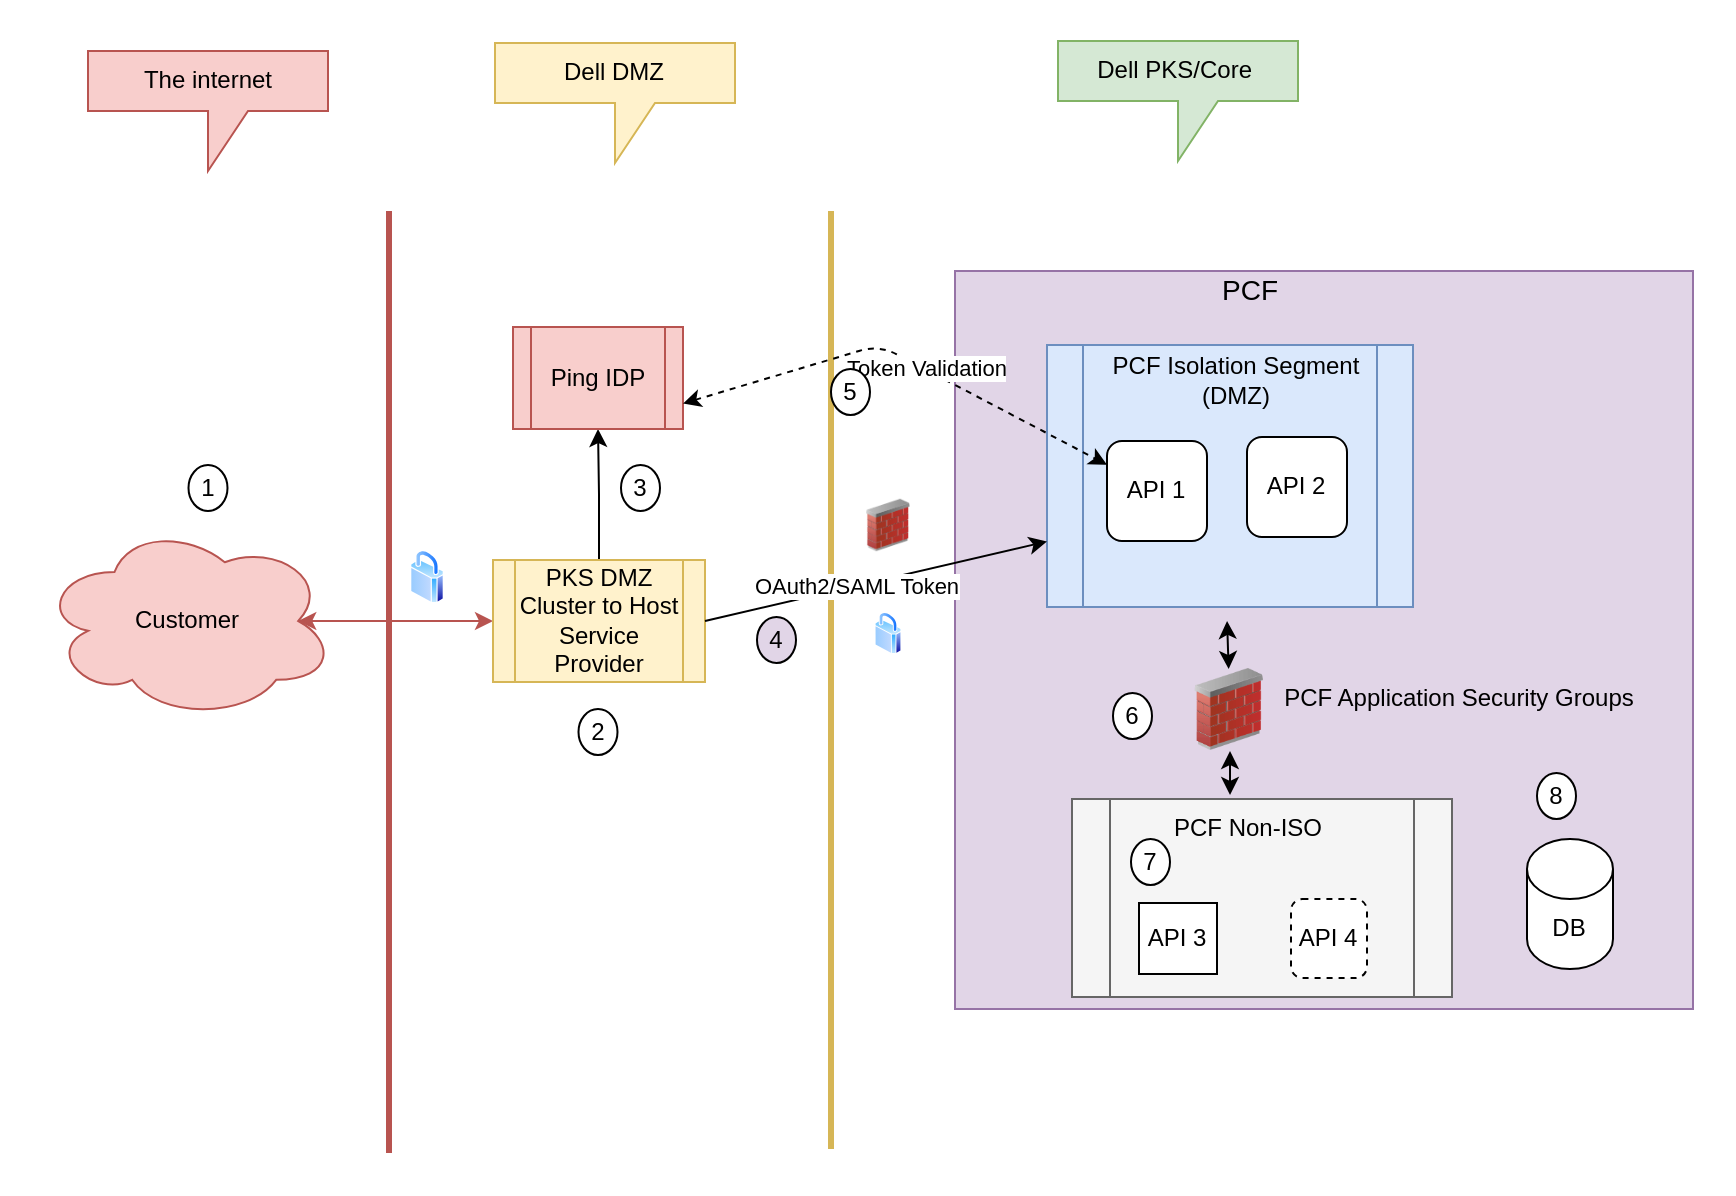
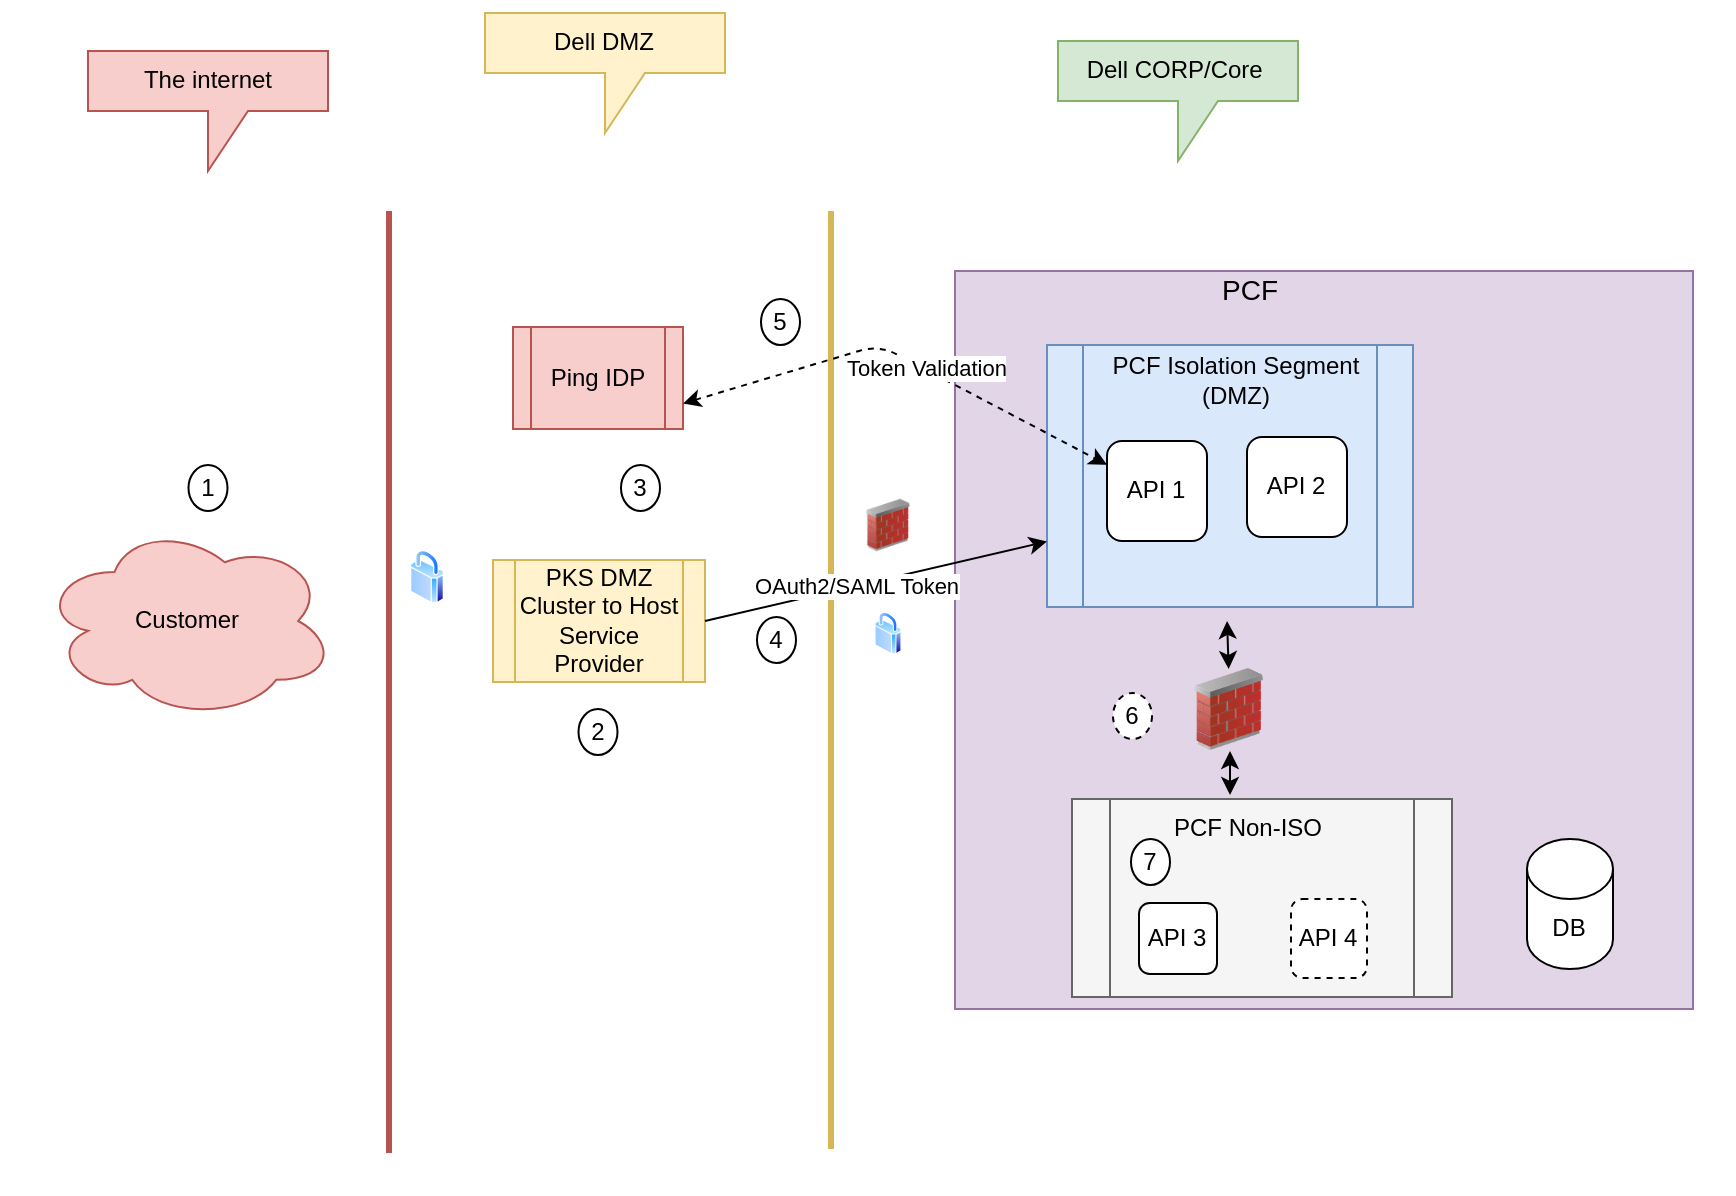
node "Dell PKS/Core": label "Dell PKS/Core" -> "Dell CORP/Core"
node "Dell DMZ": moved (615, 103) -> (605, 73)
node "5": moved (851, 392) -> (781, 322)
edge "PKS DMZ Cluster to Host Service Provider" -> "Ping IDP": removed
edge "Customer" -- "PKS DMZ Cluster to Host Service Provider": removed
node "4": fillcolor #e1d5e7 -> #ffffff
node "PCF Application Security Groups": removed
node "6": style solid -> dashed
node "8": removed
node "API 3": shape rectangle -> rounded rectangle
